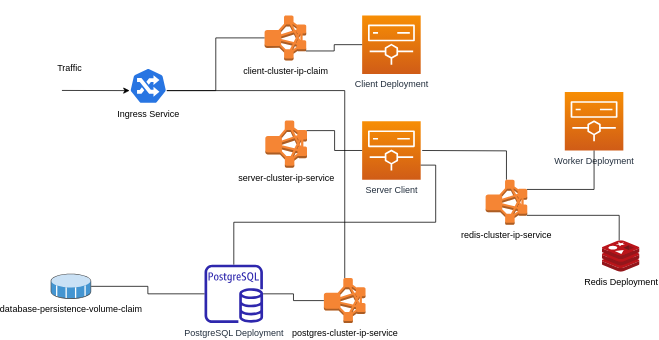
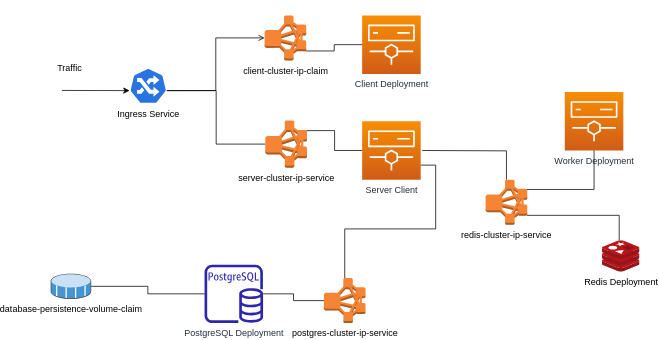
edge "client-cluster-ip-claim" -- "Ingress Service": arrowhead none -> open
edge "Ingress Service" -- "postgres-cluster-ip-service": now "Ingress Service" -- "server-cluster-ip-service"
edge "Server Client" -- "PostgreSQL Deployment": now "Server Client" -- "postgres-cluster-ip-service"
